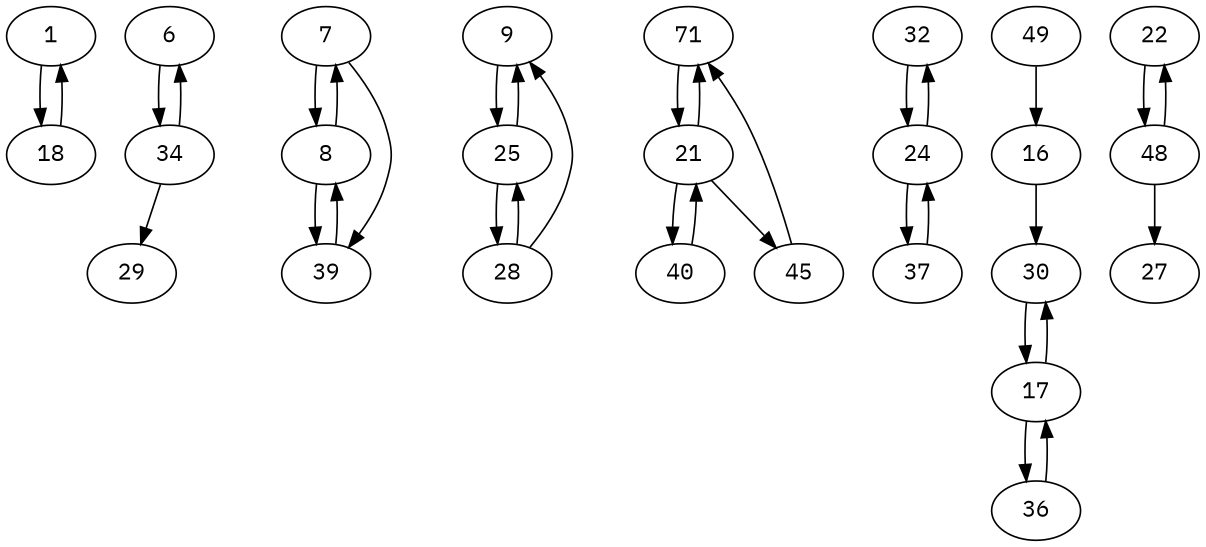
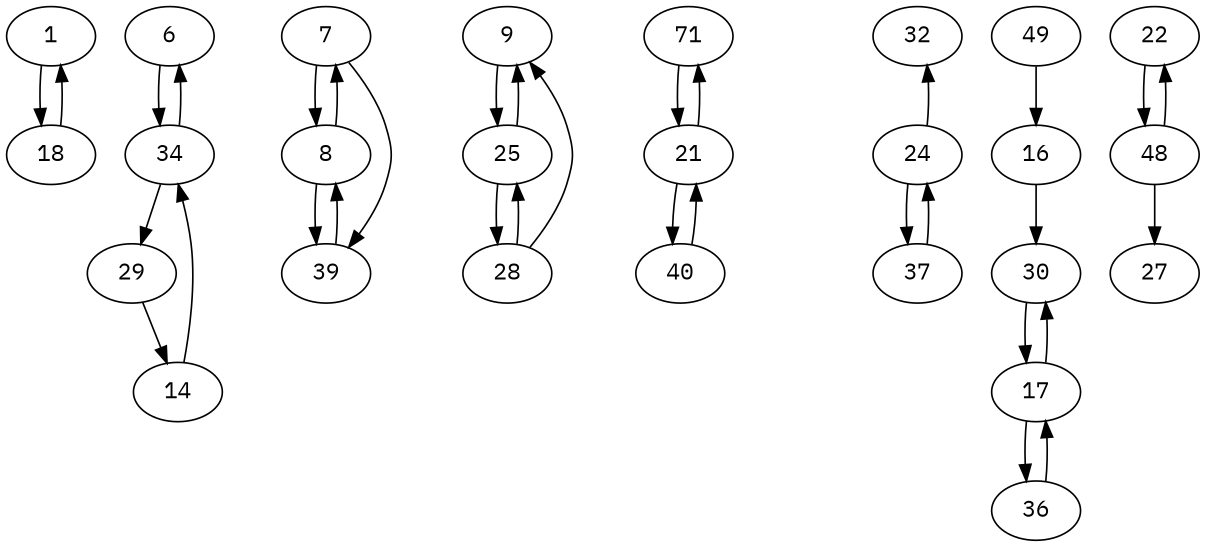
edge "32" -> "24": removed
node "45": removed
node "14": added
